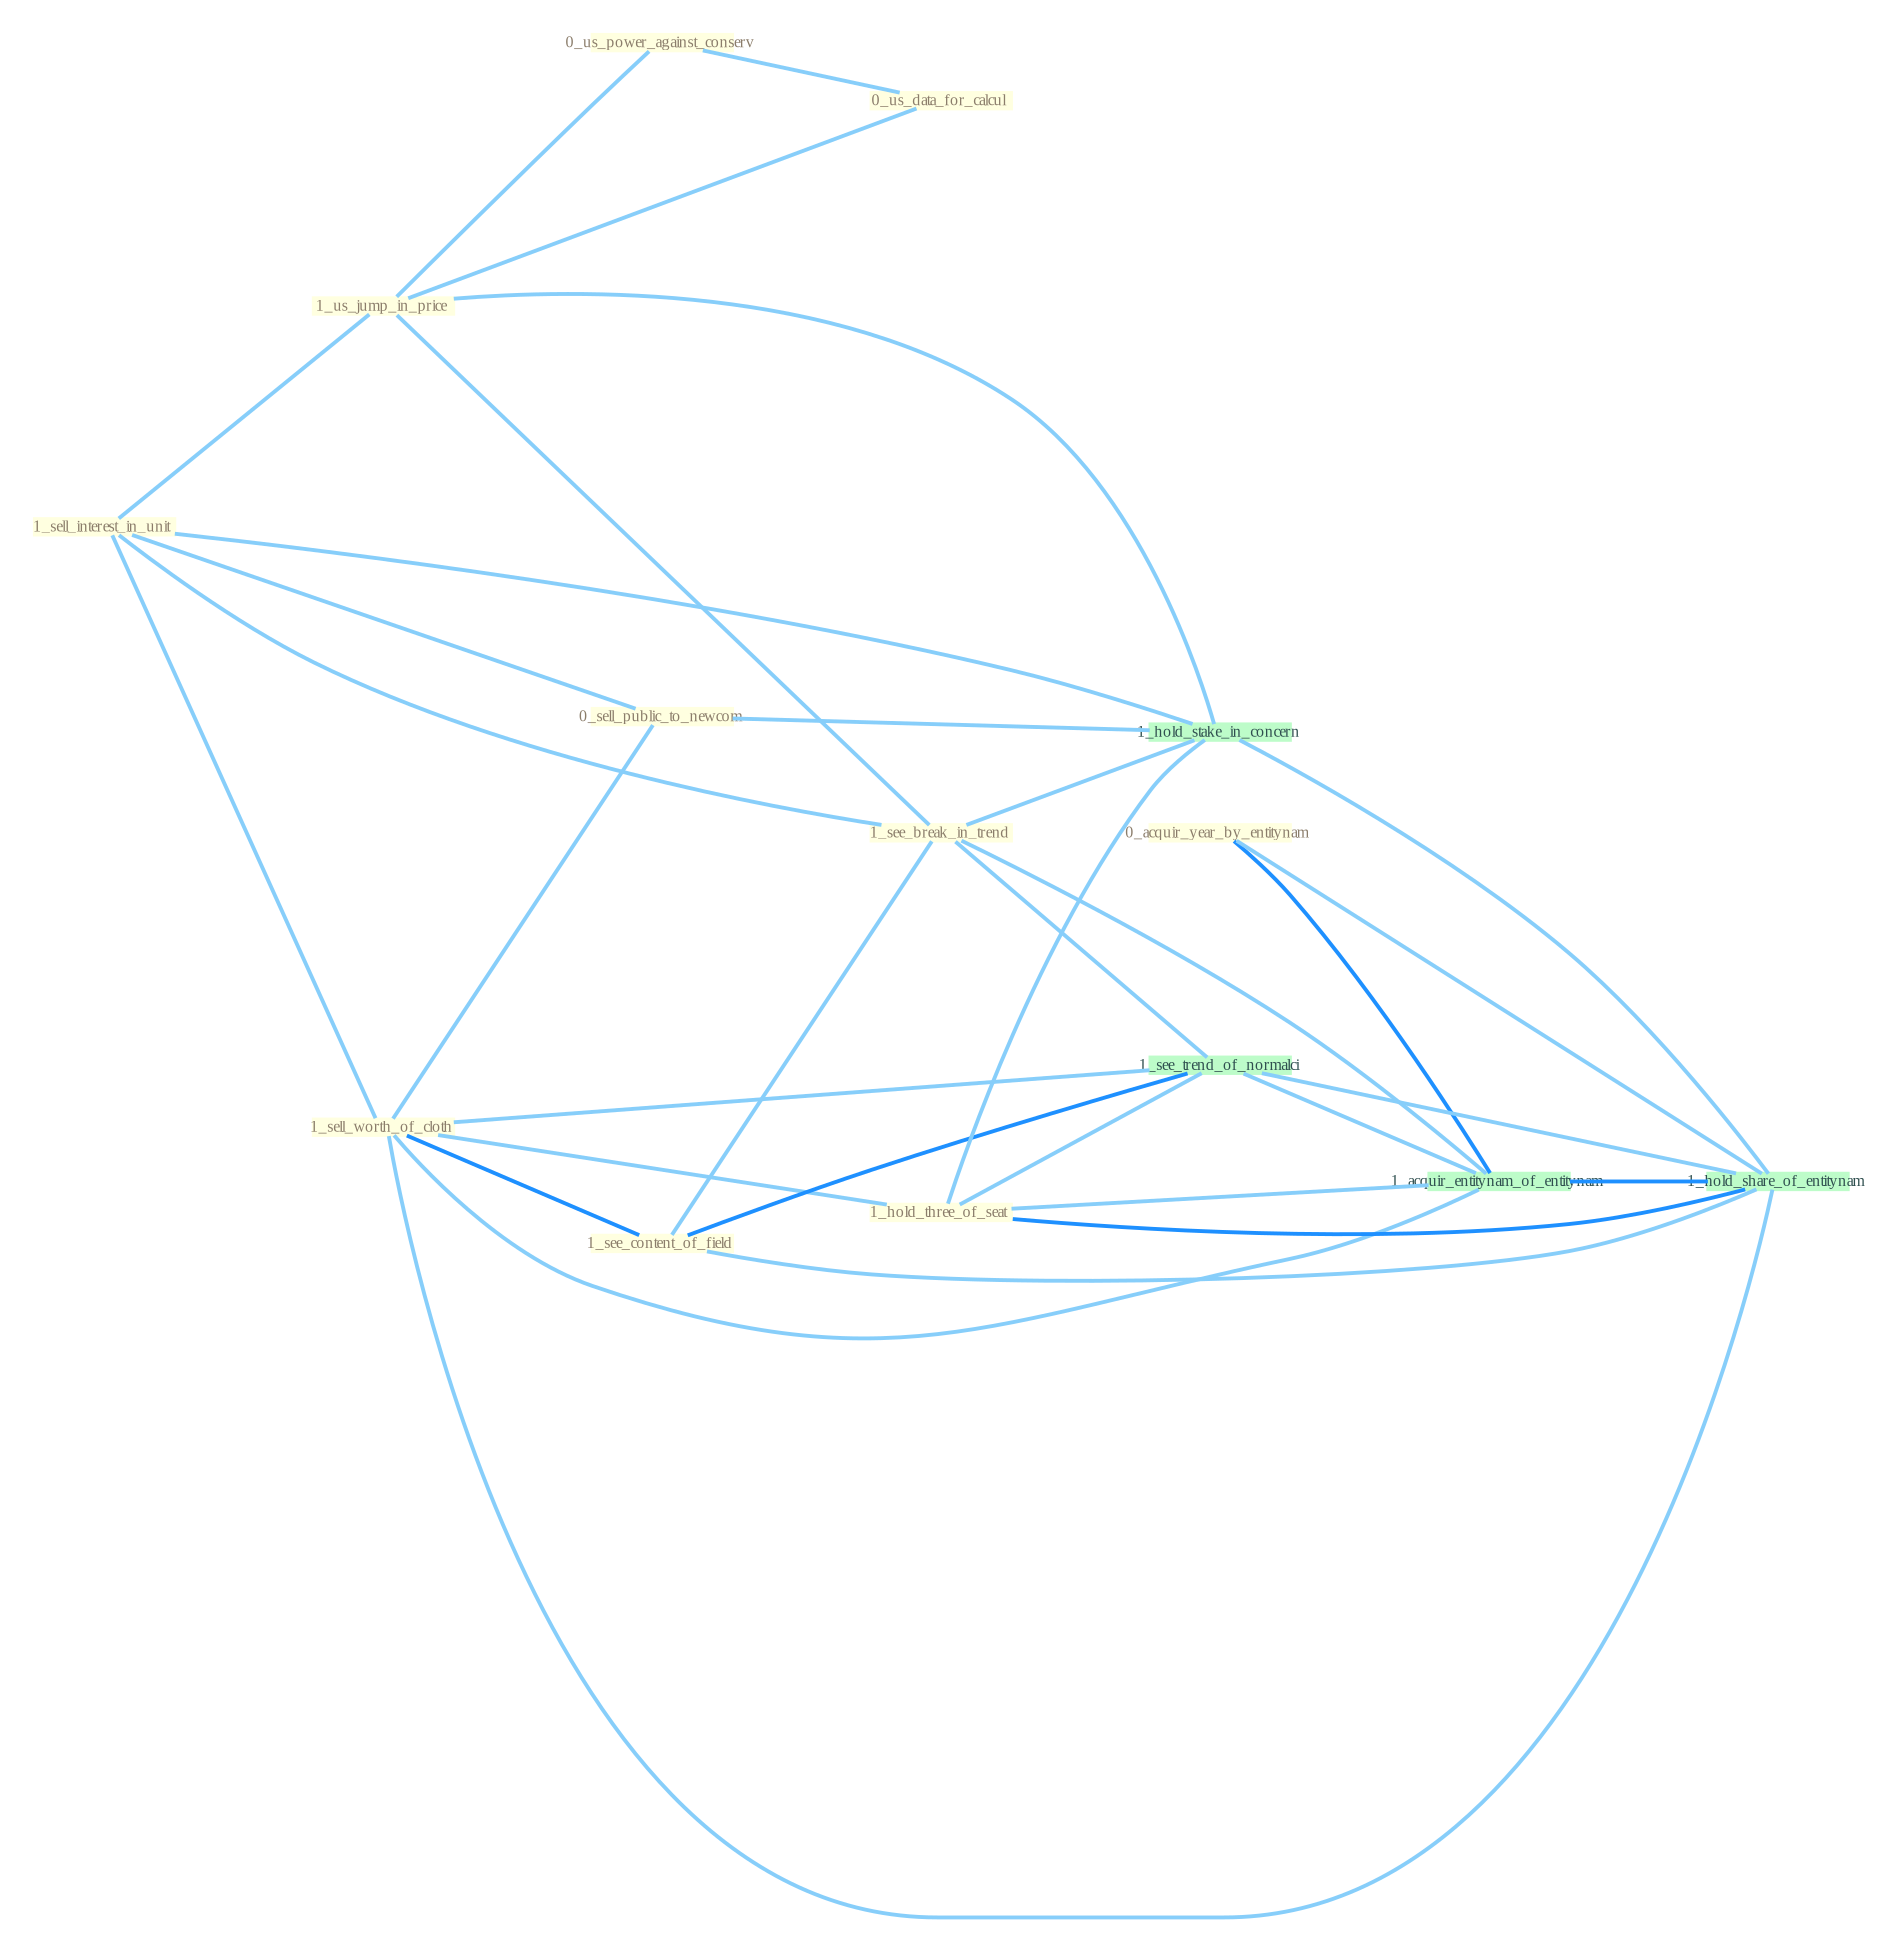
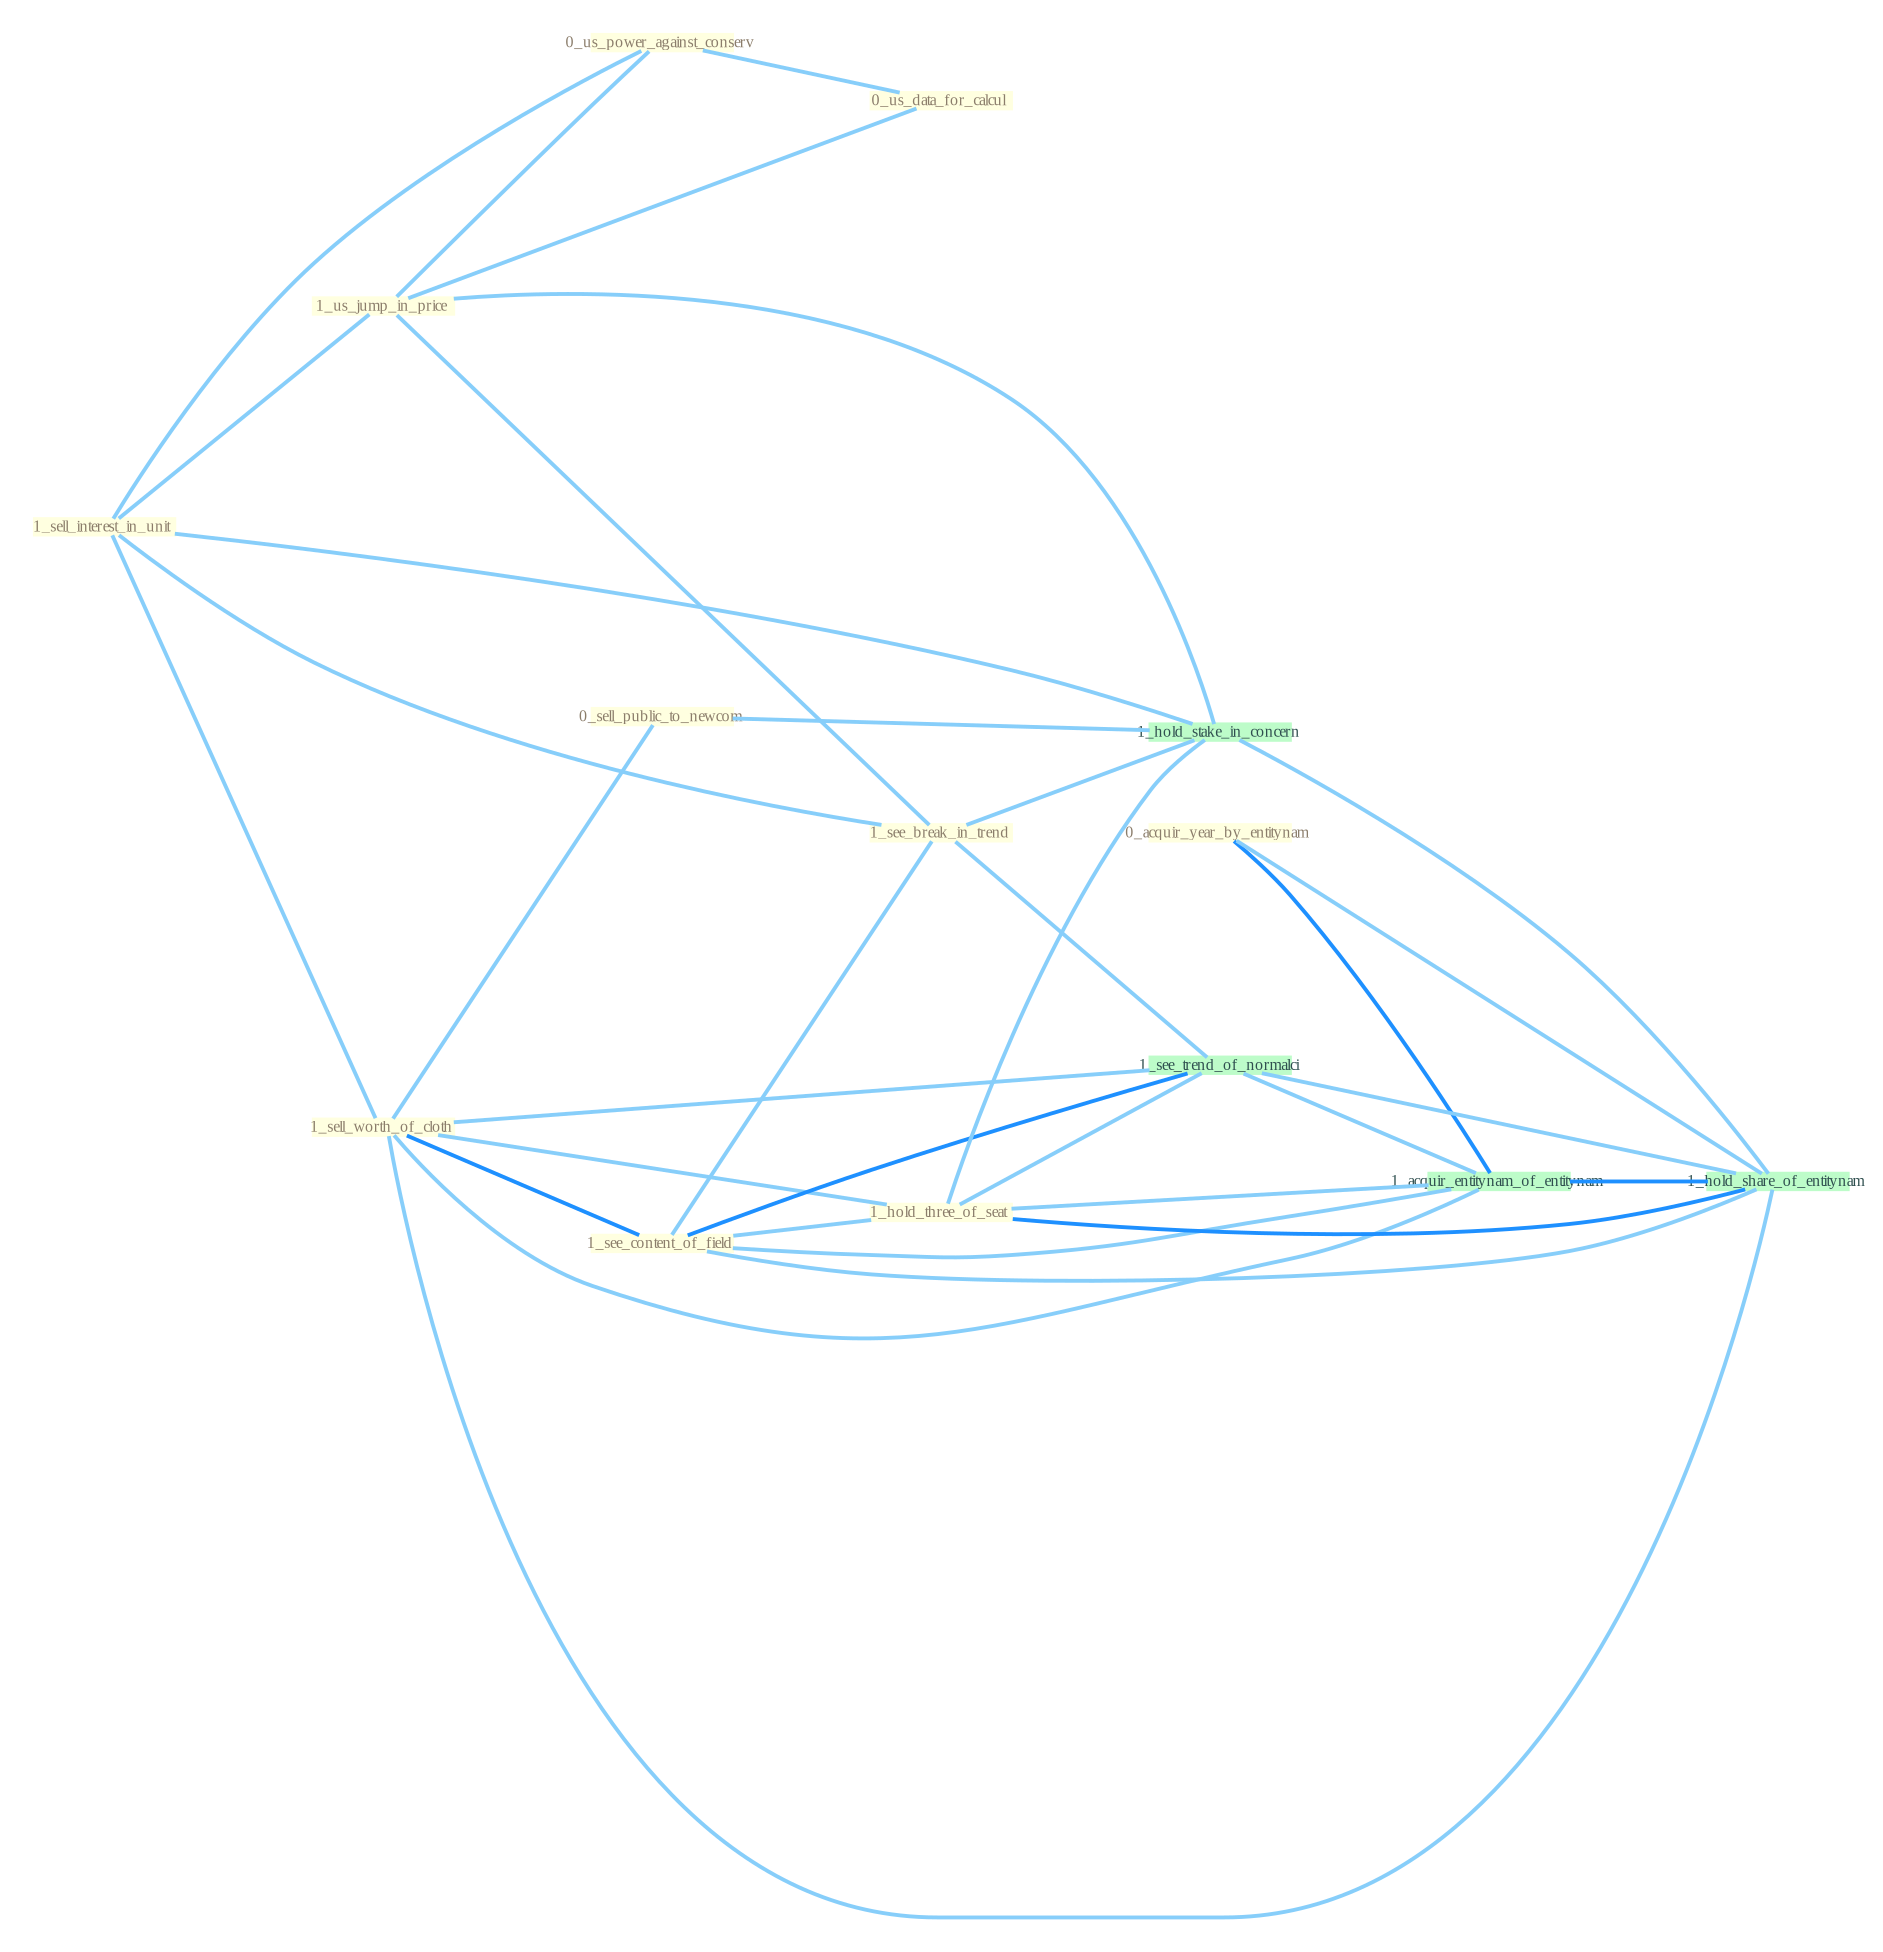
edge "1_sell_interest_in_unit" -- "0_sell_public_to_newcom": now "1_sell_interest_in_unit" -- "0_us_power_against_conserv"
edge "1_see_break_in_trend" -- "1_acquir_entitynam_of_entitynam": now "1_see_content_of_field" -- "1_acquir_entitynam_of_entitynam"
edge "1_hold_three_of_seat" -- "1_see_content_of_field": added
